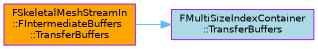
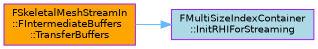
node "FMultiSizeIndexContainer ::TransferBuffers": label "FMultiSizeIndexContainer ::TransferBuffers" -> "FMultiSizeIndexContainer ::InitRHIForStreaming"
